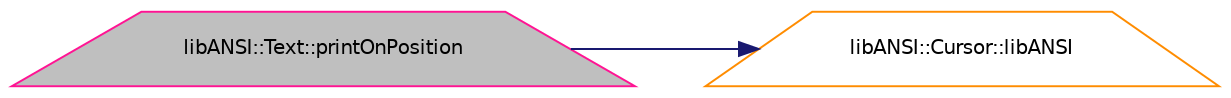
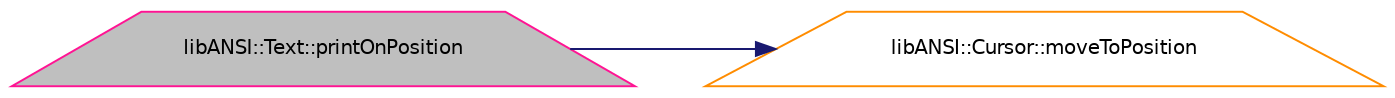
node "libANSI::Cursor::libANSI": label "libANSI::Cursor::libANSI" -> "libANSI::Cursor::moveToPosition"
